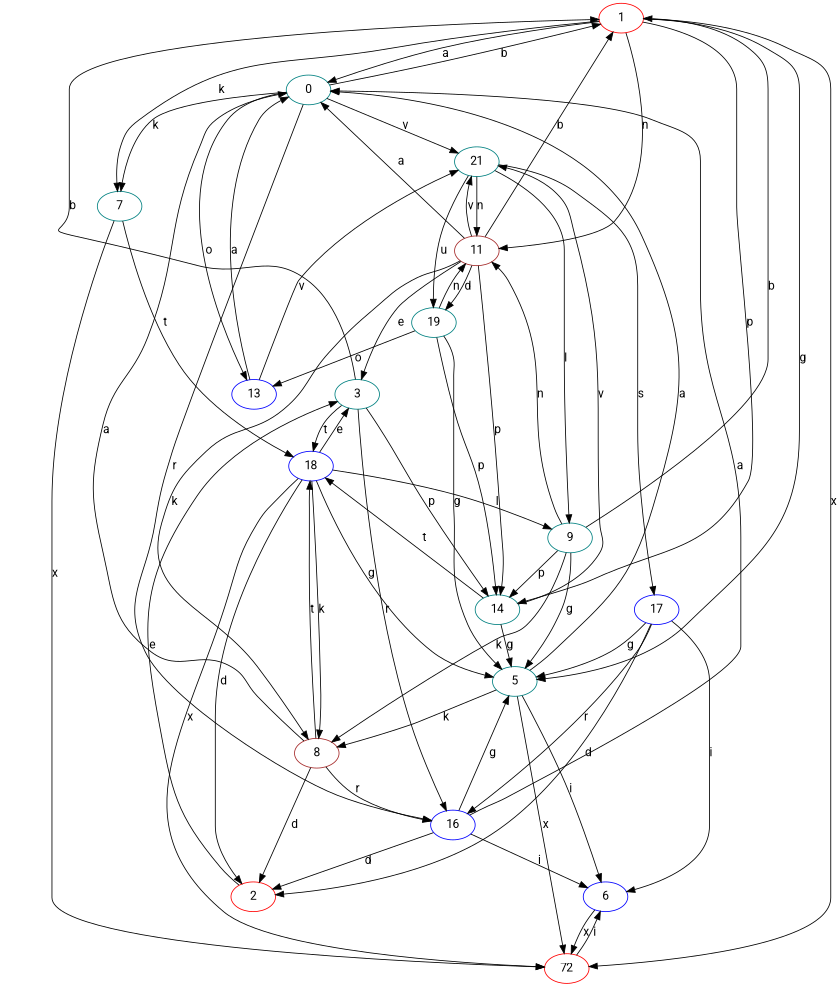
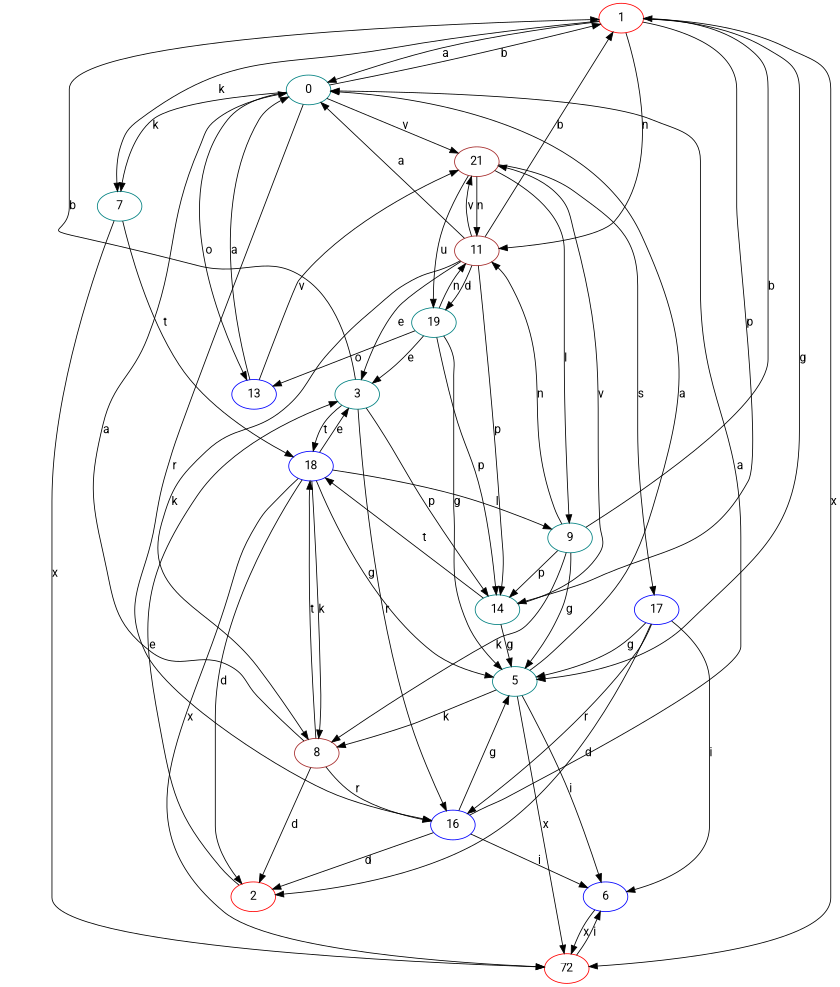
node "21": color teal -> brown
edge "19" -> "3": added, label "e"
